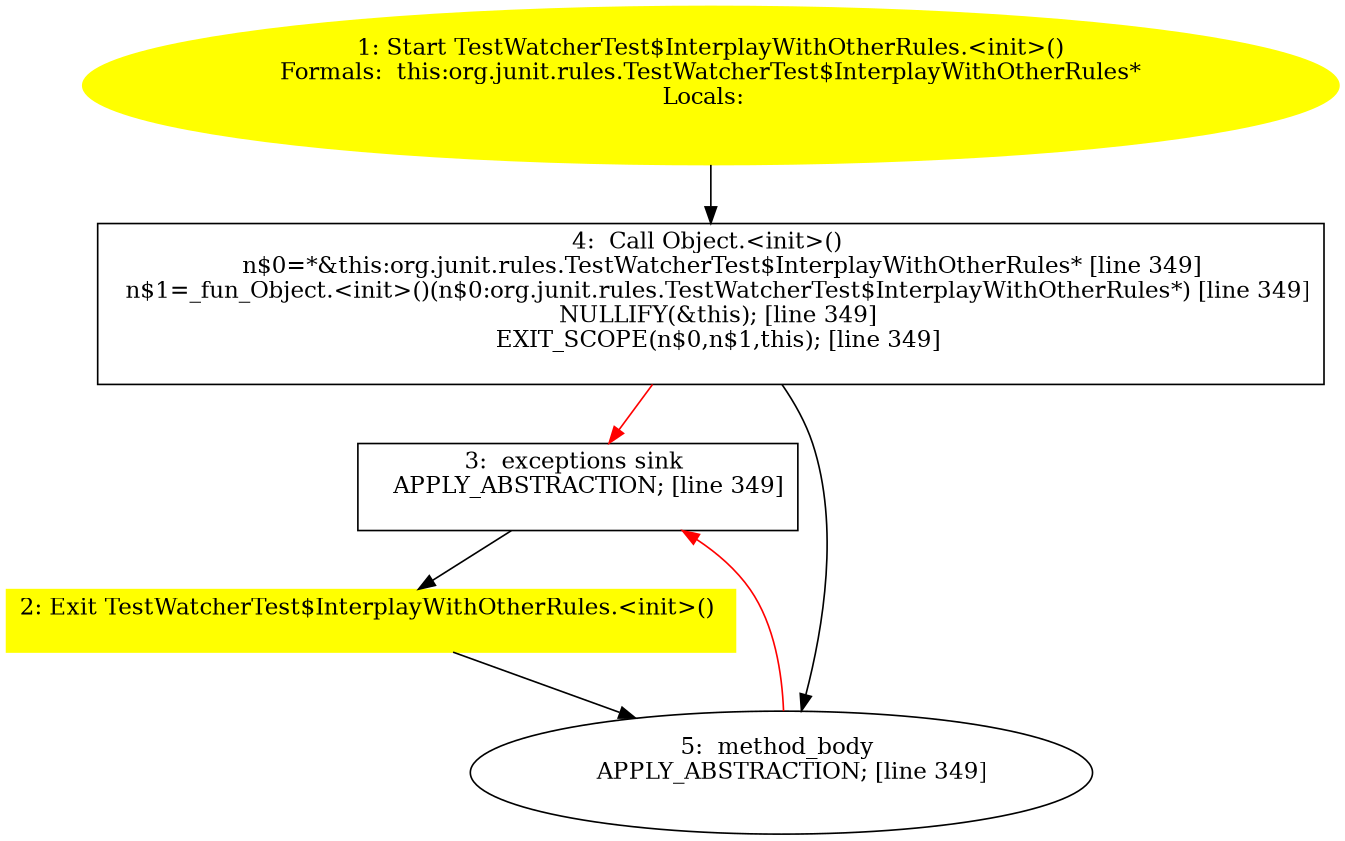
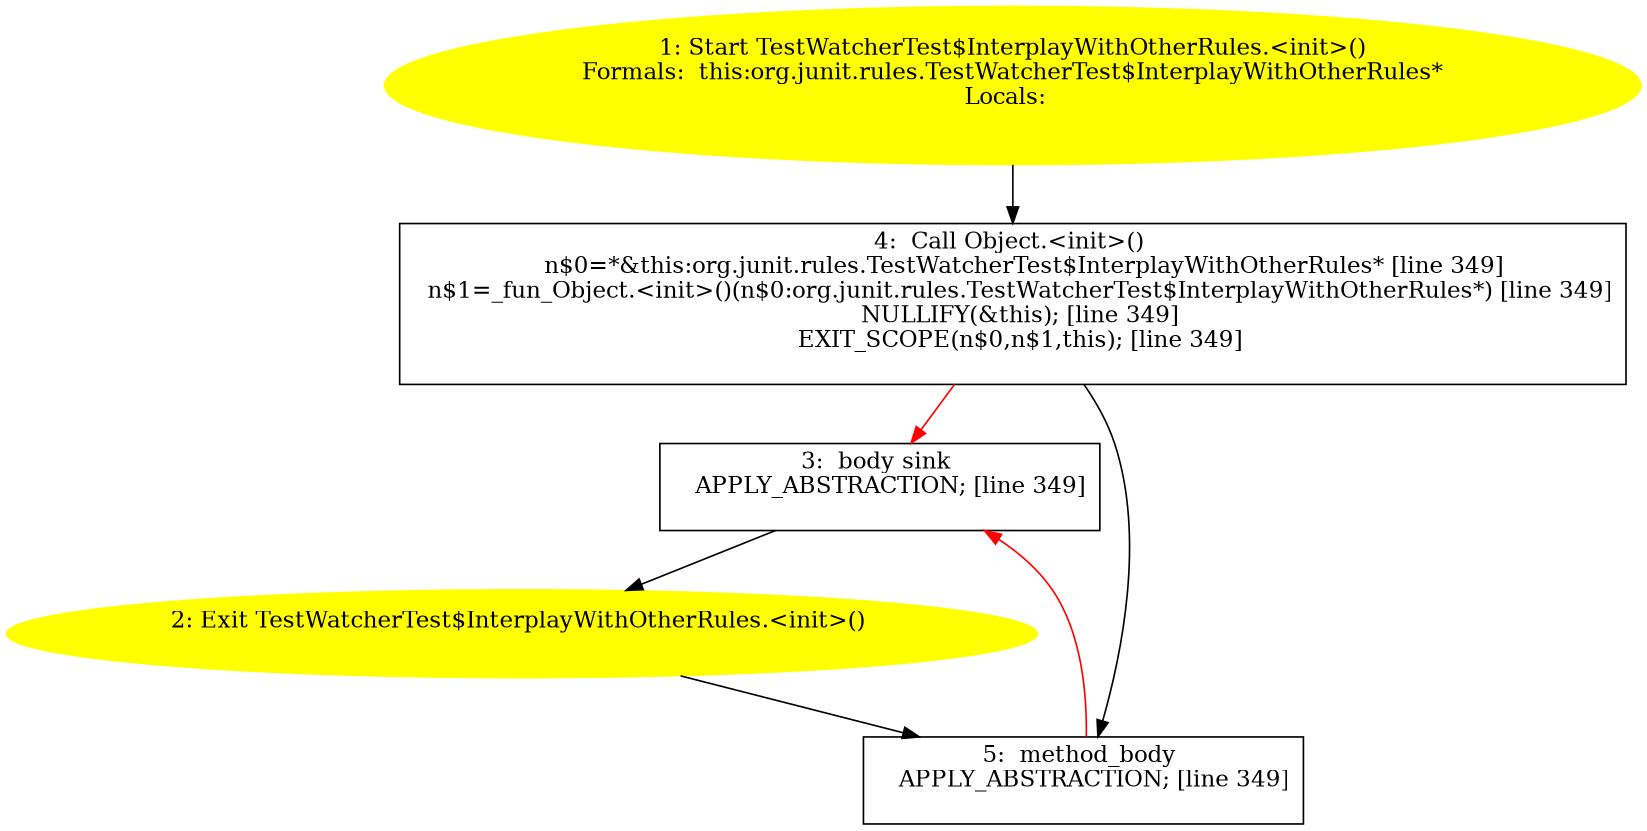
node "3:  exceptions sink APPLY_ABSTRACTION; [line 349]": label "3:  exceptions sink APPLY_ABSTRACTION; [line 349]" -> "3:  body sink APPLY_ABSTRACTION; [line 349]"
node "2: Exit TestWatcherTest$InterplayWithOtherRules.<init>()": shape box -> ellipse
node "5:  method_body APPLY_ABSTRACTION; [line 349]": shape ellipse -> box
